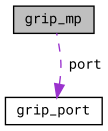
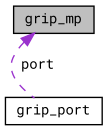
edge "grip_mp" -> "grip_port": reversed
